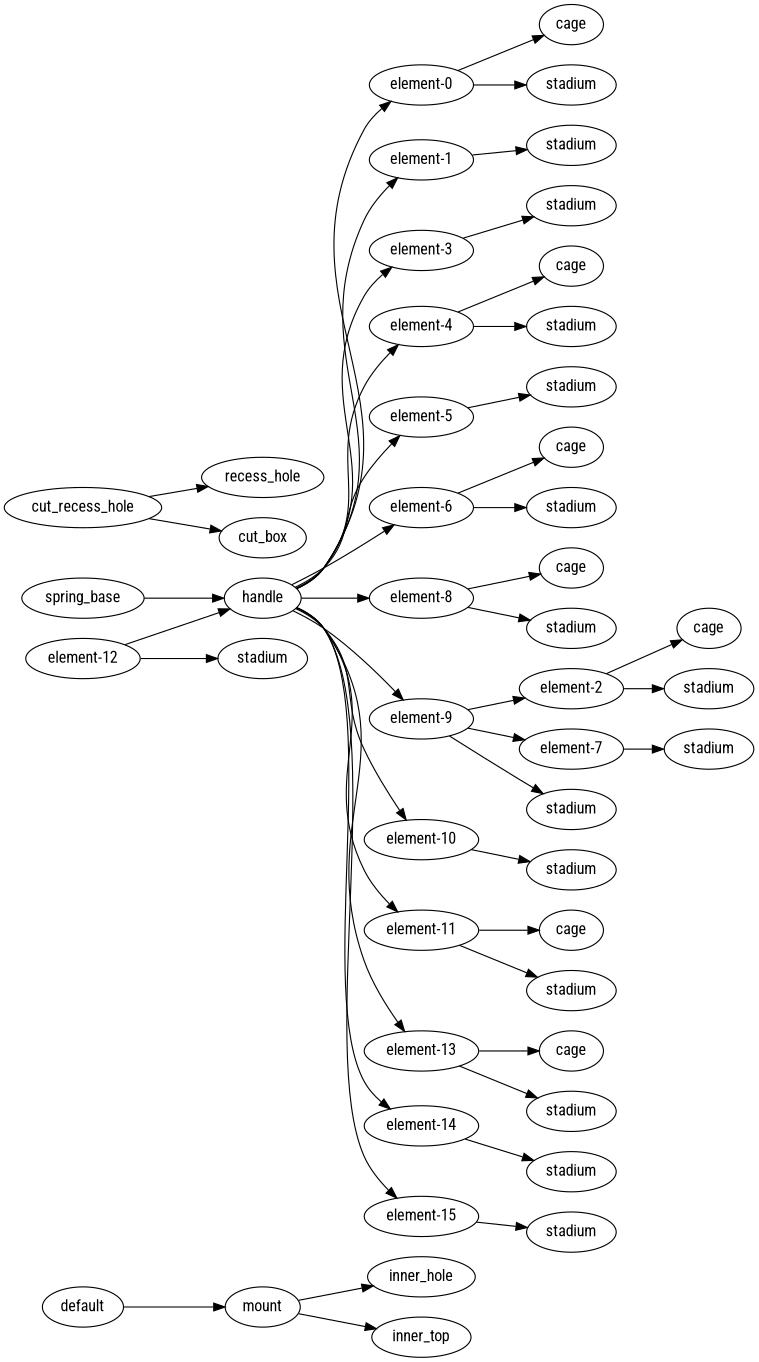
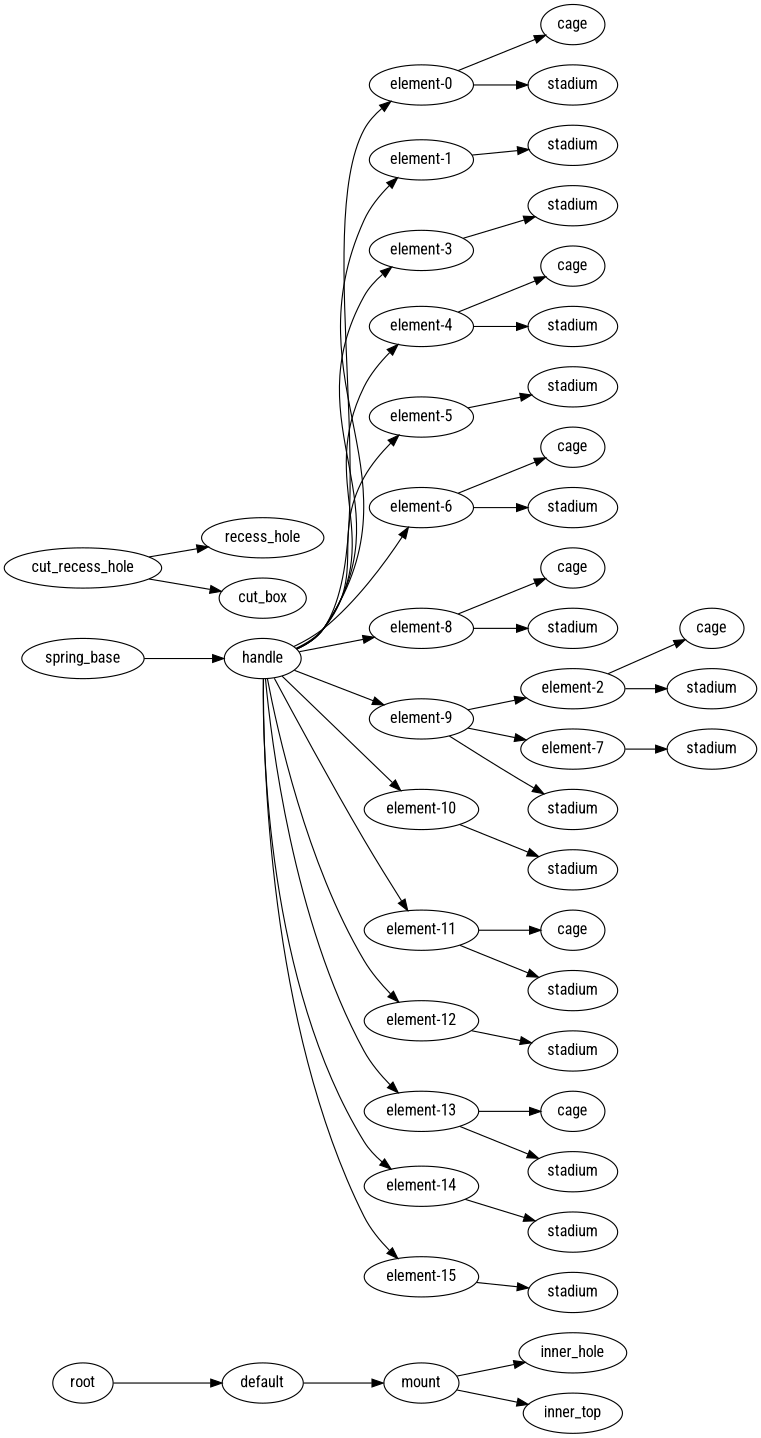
edge "element-12" -> "handle": reversed
node "root": added
